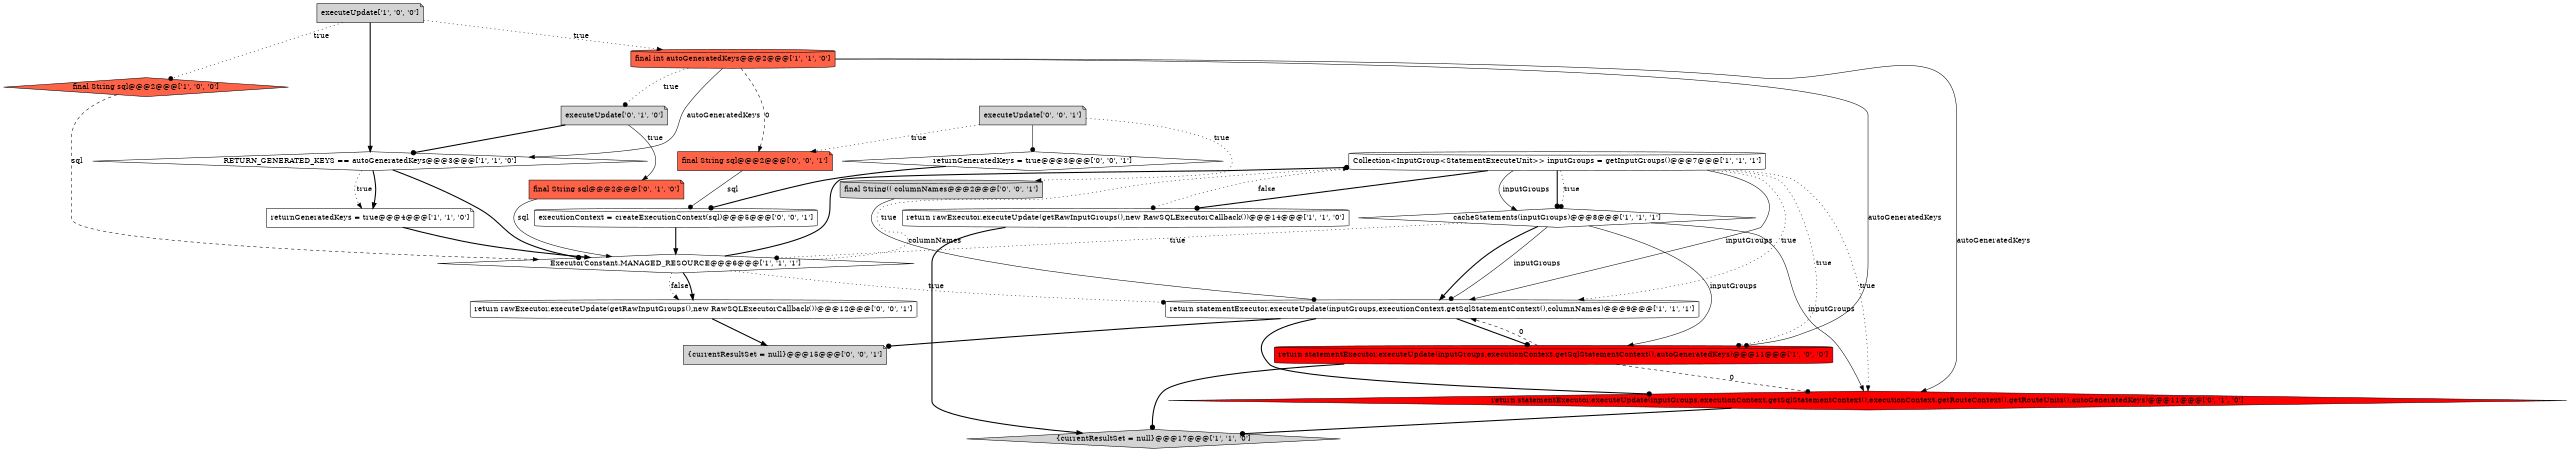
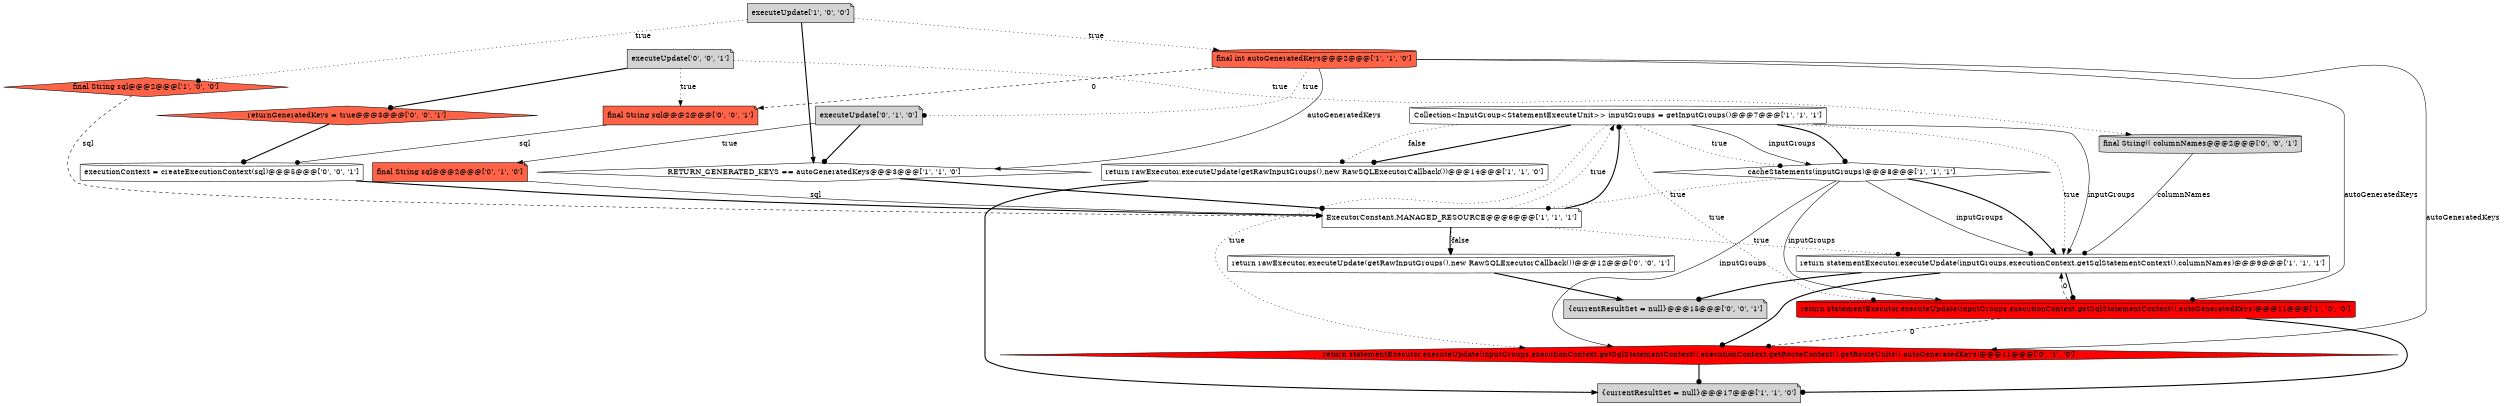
edge "executeUpdate['0', '0', '1']" -> "returnGeneratedKeys = true@@@3@@@['0', '0', '1']": style solid -> bold
node "returnGeneratedKeys = true@@@3@@@['0', '0', '1']": fillcolor white -> tomato
node "returnGeneratedKeys = true@@@4@@@['1', '1', '0']": removed
node "ExecutorConstant.MANAGED_RESOURCE@@@6@@@['1', '1', '1']": shape diamond -> note
node "{currentResultSet = null}@@@17@@@['1', '1', '0']": shape diamond -> note
